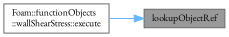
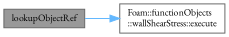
edge "Foam::functionObjects ::wallShearStress::execute" -> "lookupObjectRef": reversed
